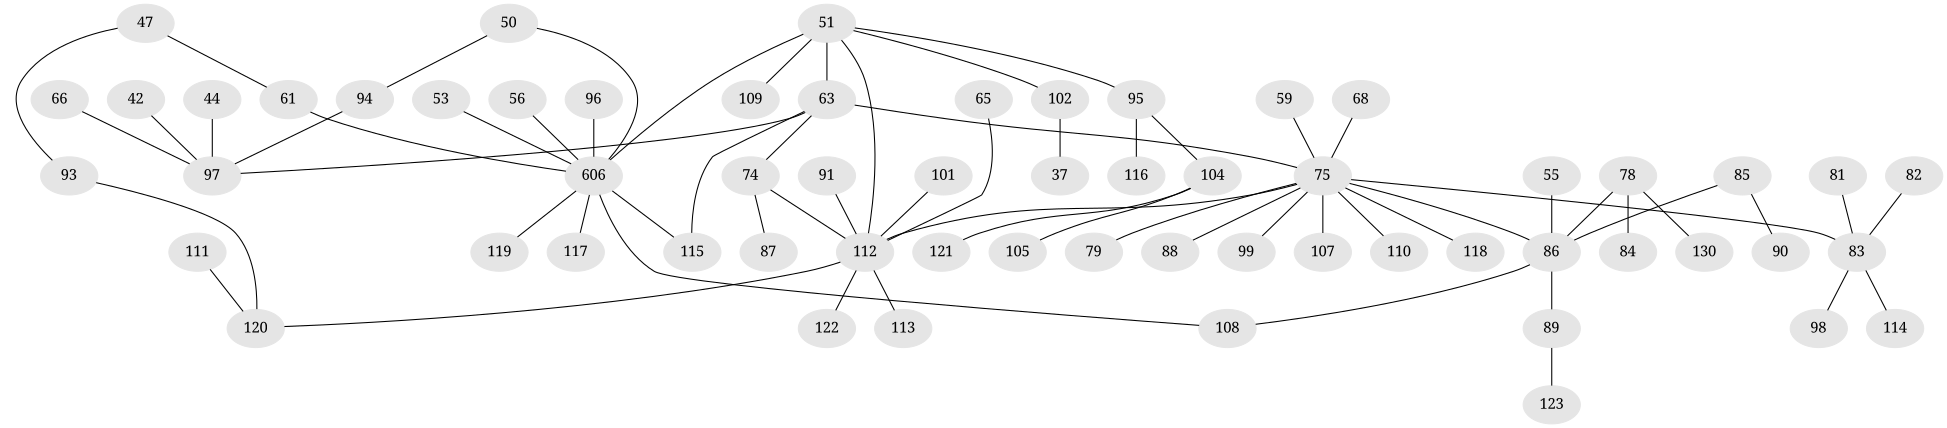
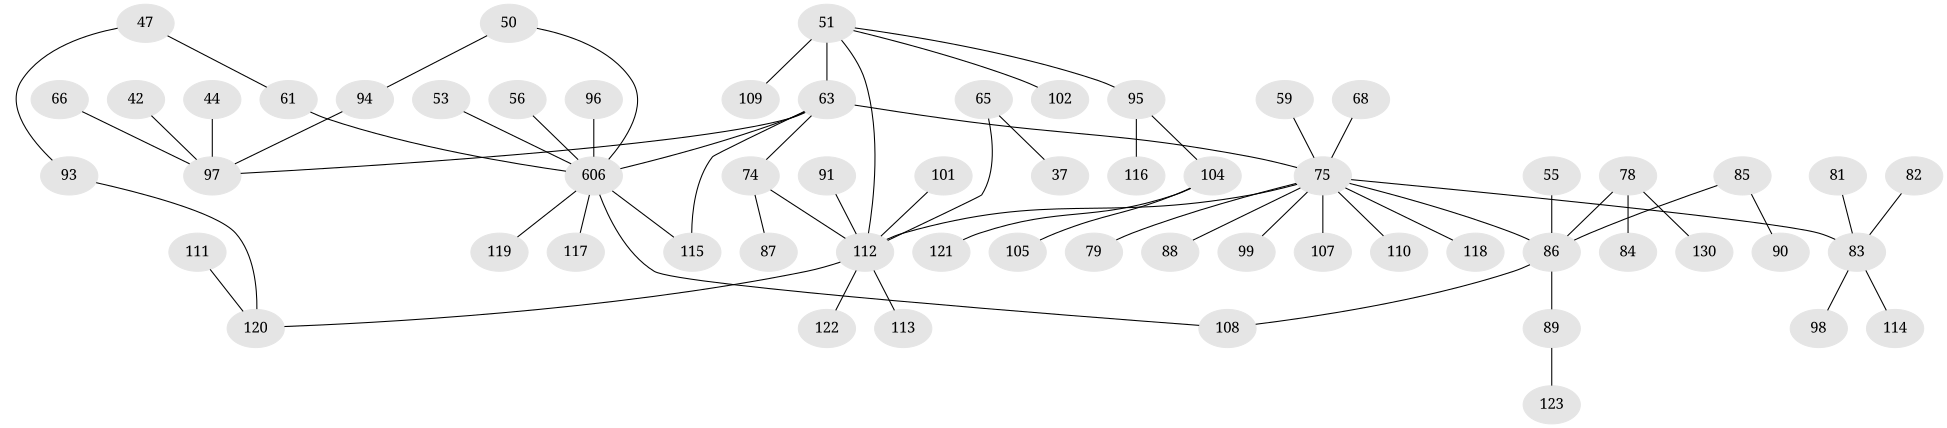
edge "51" -- "606": now "63" -- "606"
edge "102" -- "37": now "65" -- "37"
